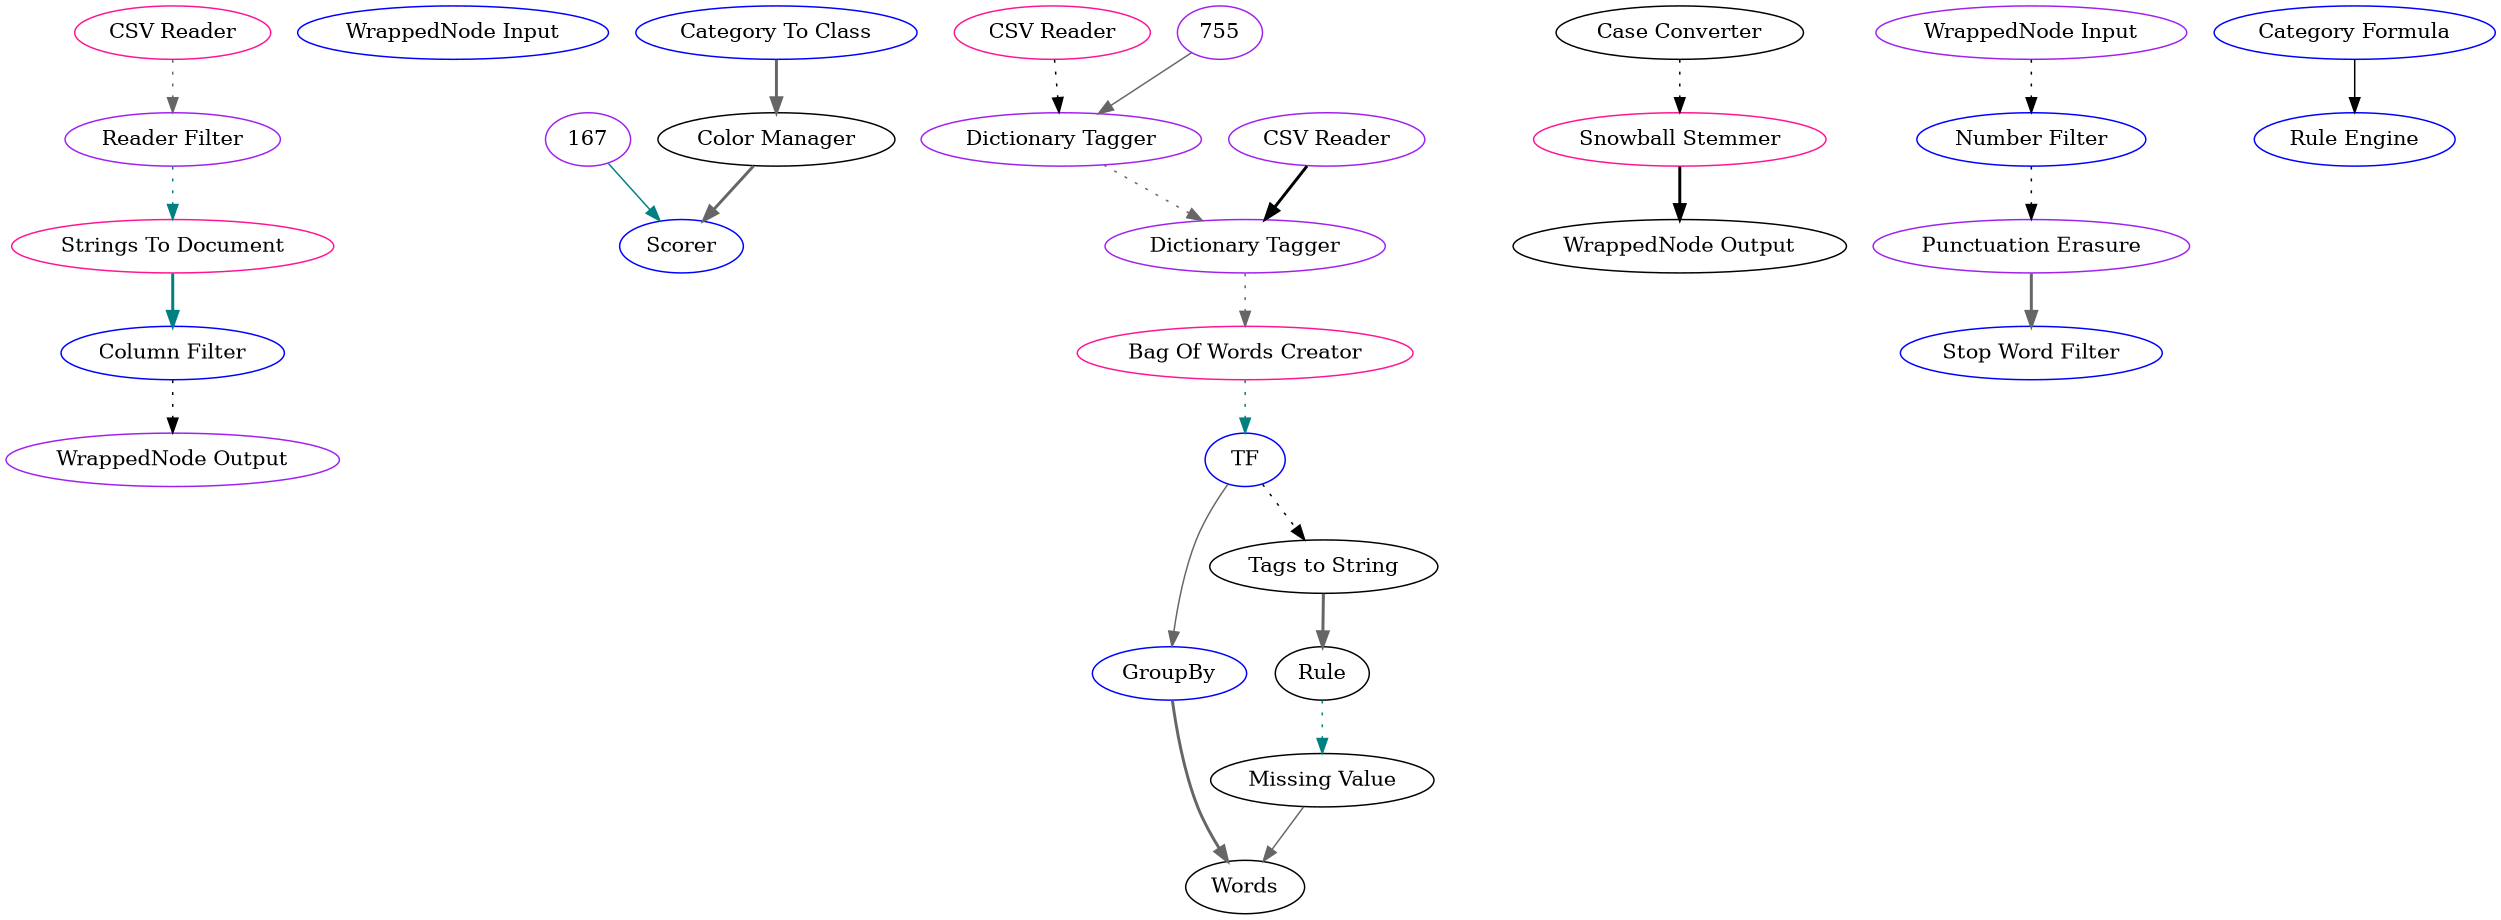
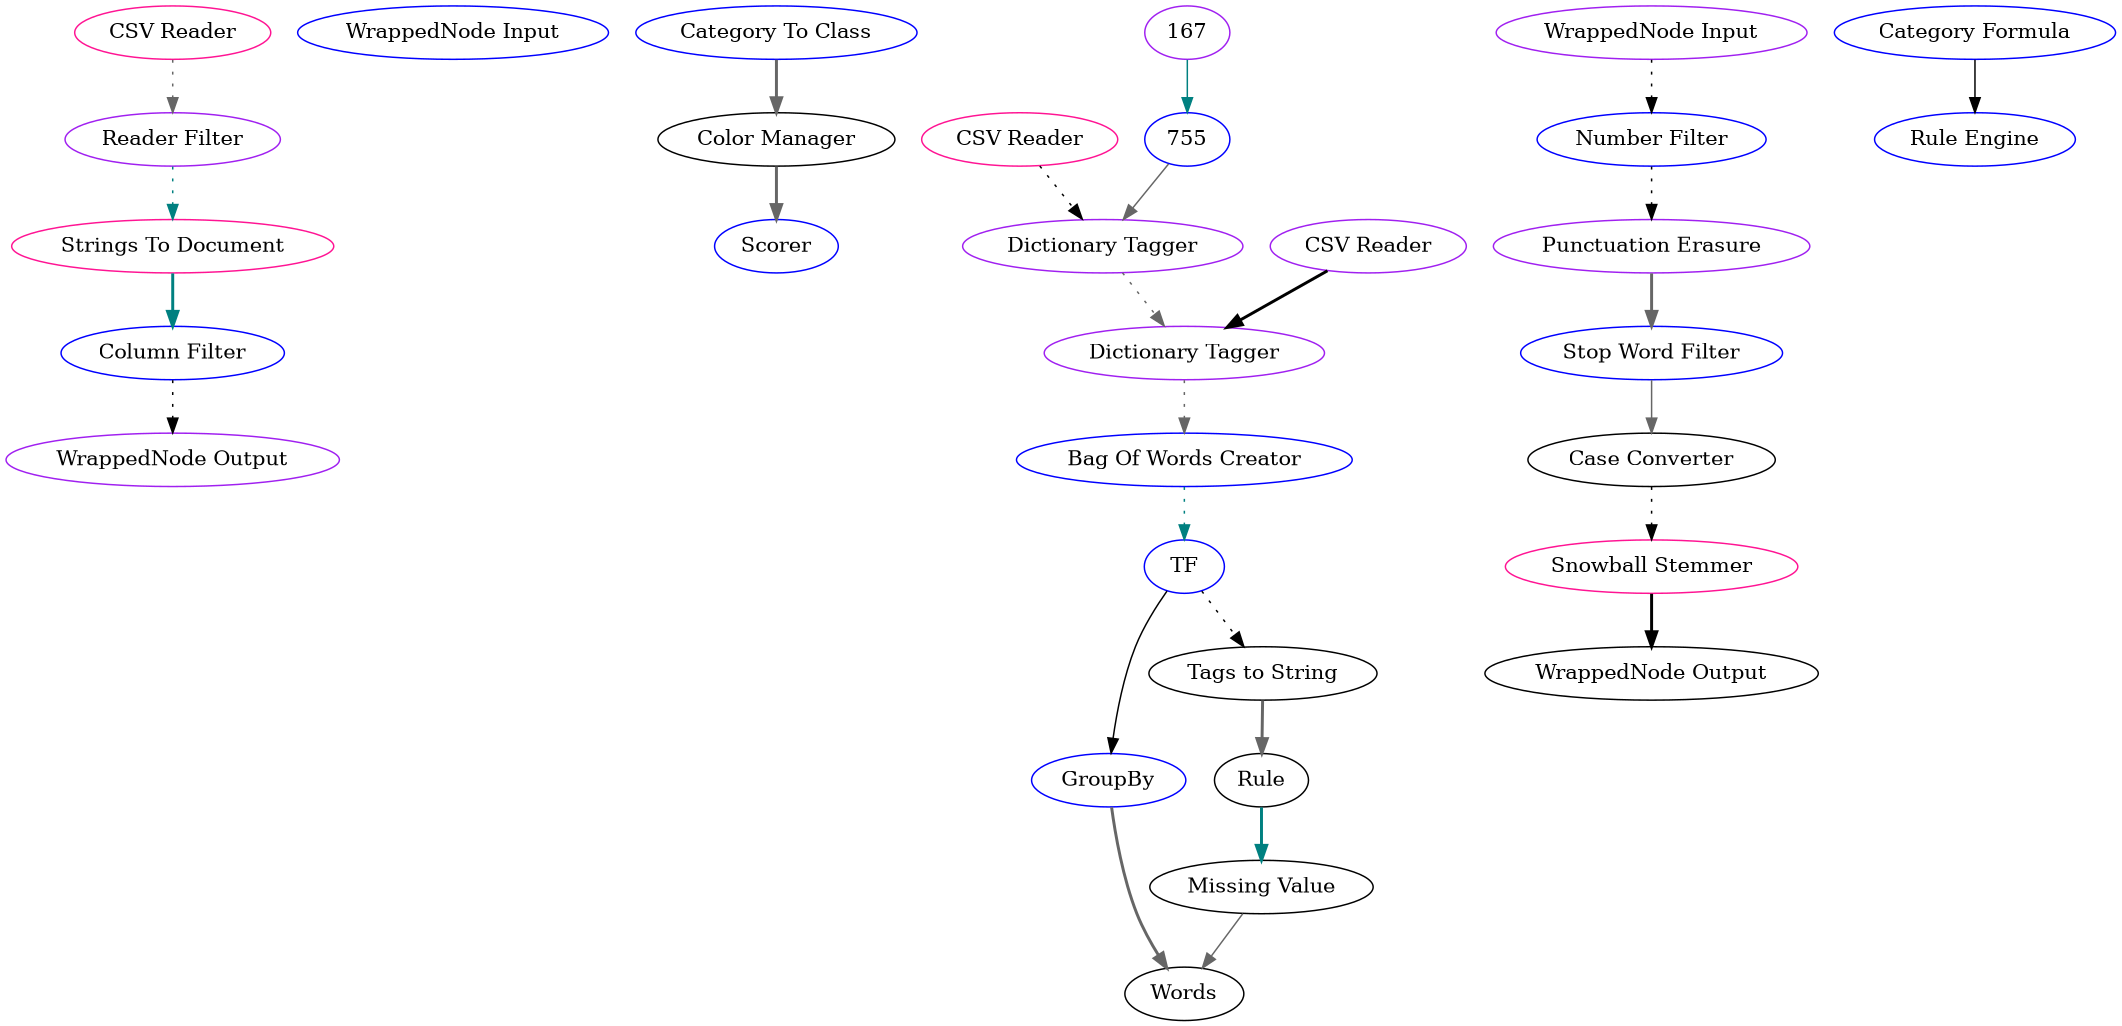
node "755": color purple -> blue
edge "167" -> "Scorer": now "167" -> "755"
node "Bag Of Words Creator": color deeppink -> blue
edge "Stop Word Filter" -> "Case Converter": added
edge "TF" -> "GroupBy": color gray40 -> black
edge "Rule" -> "Missing Value": style dotted -> bold
